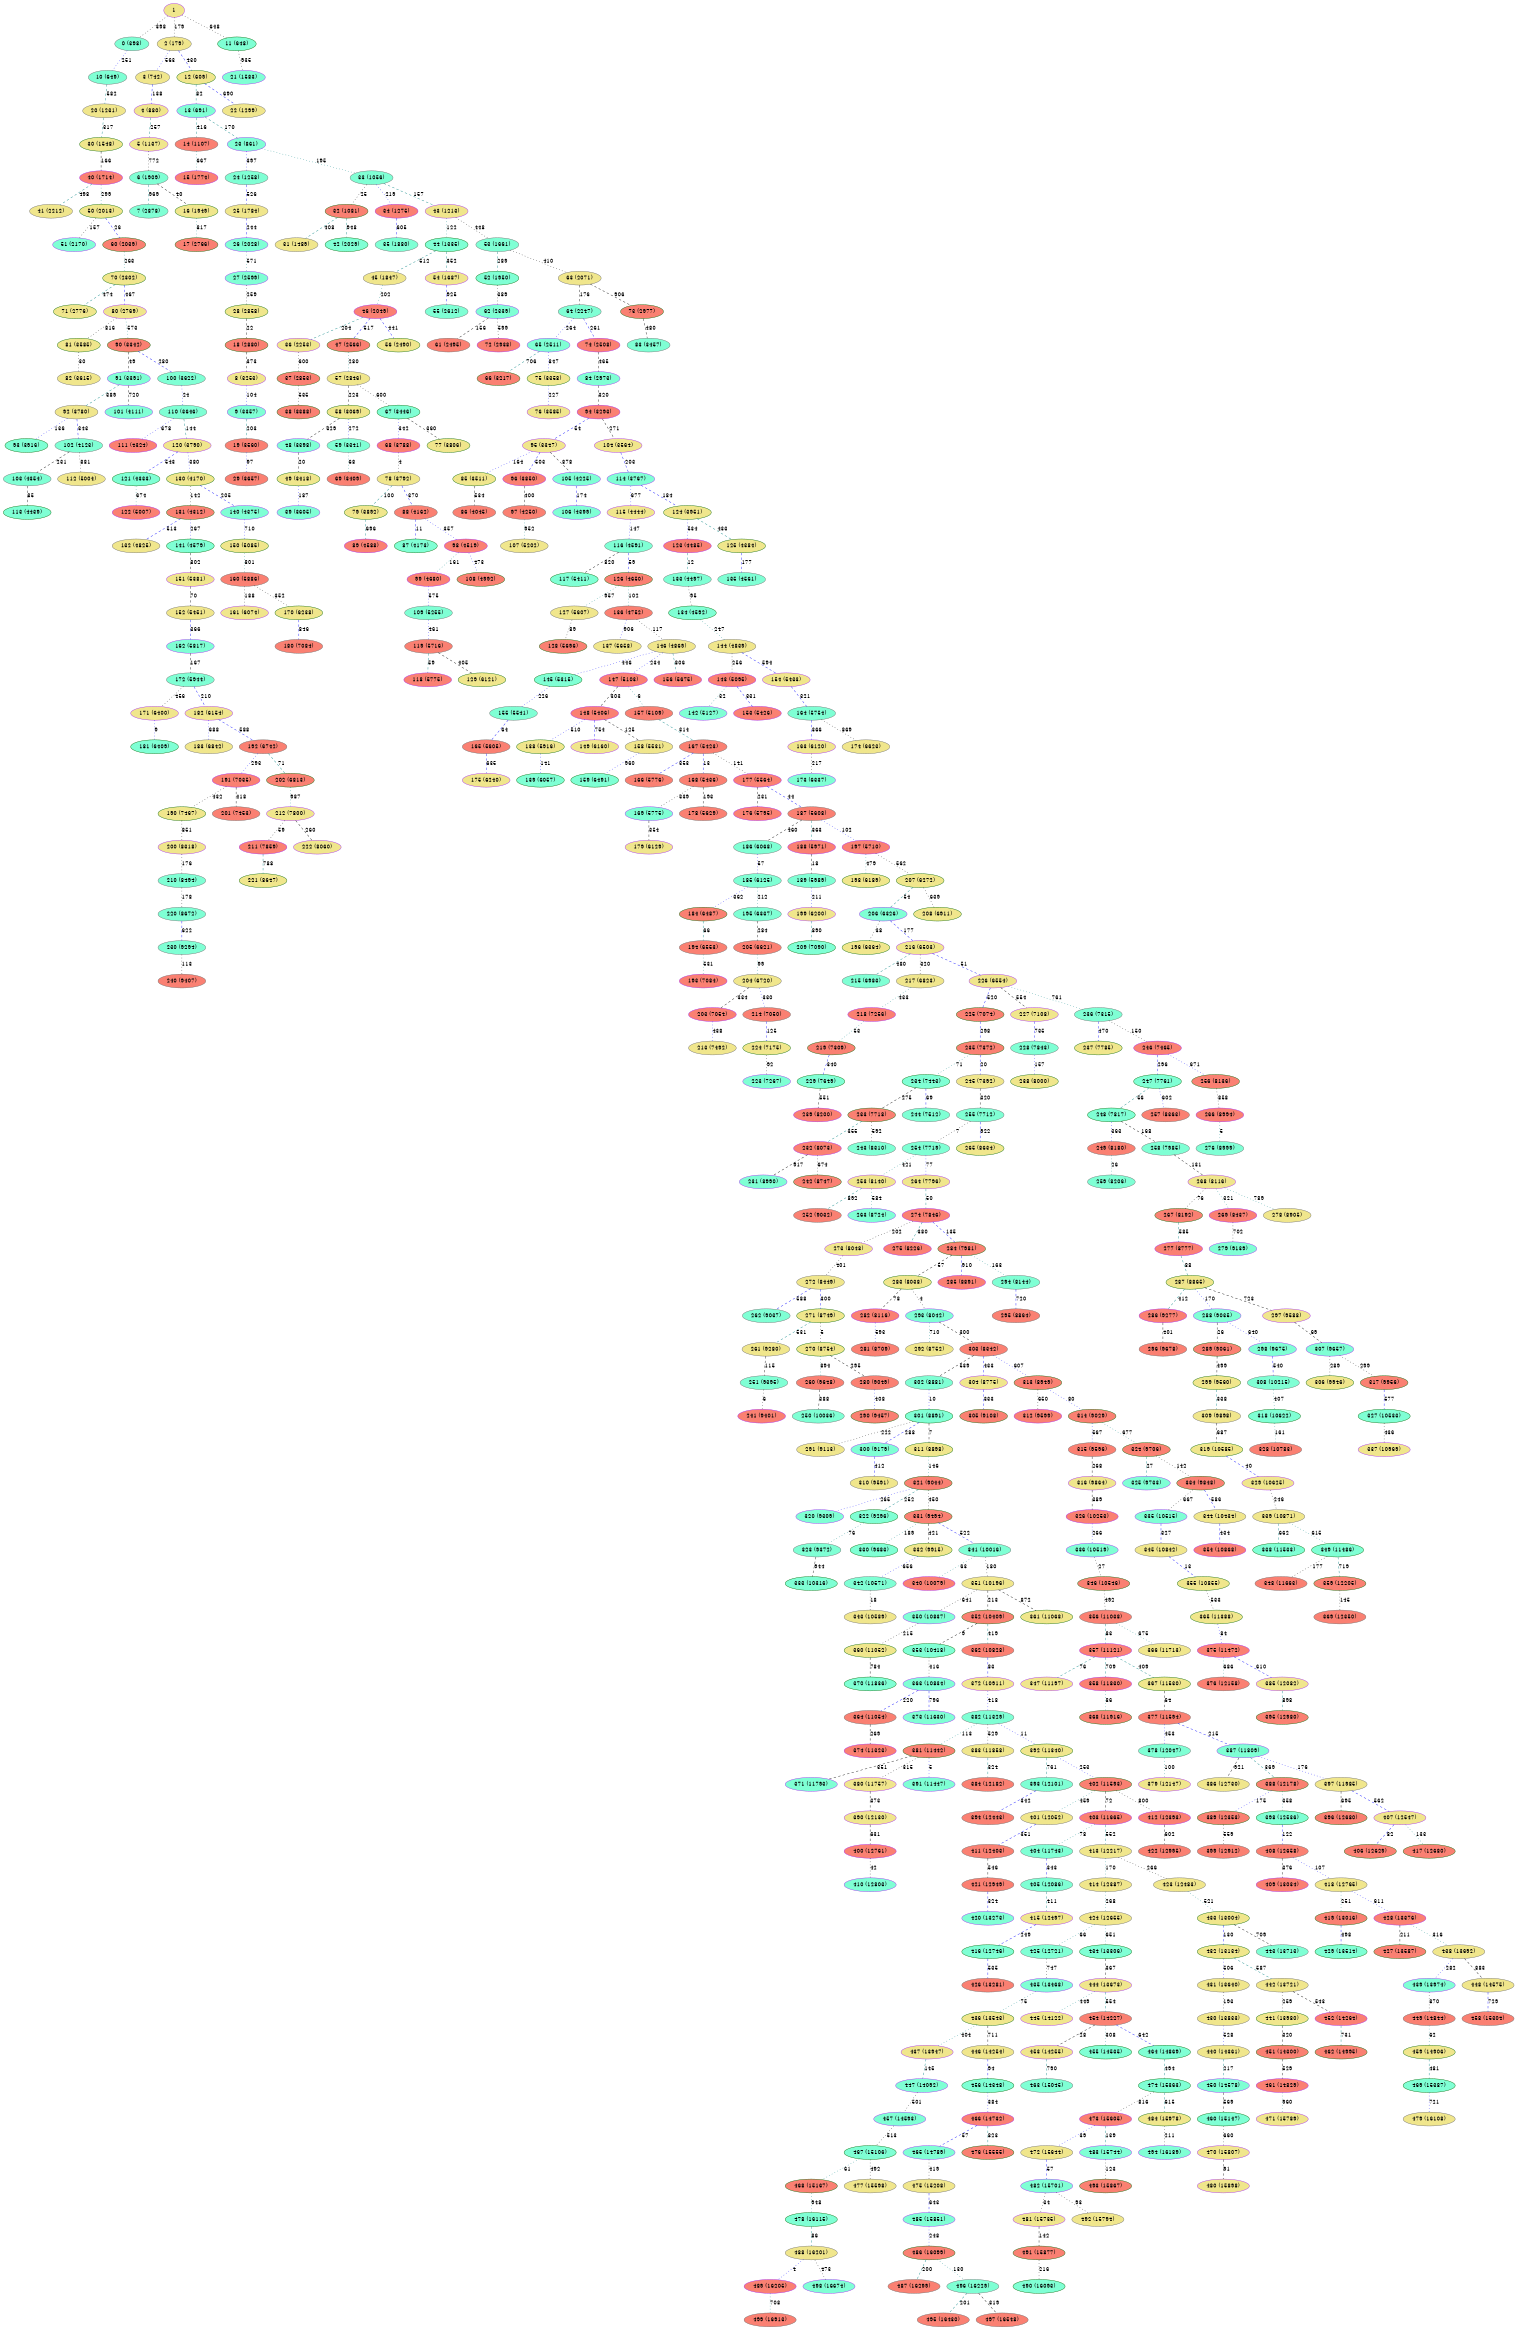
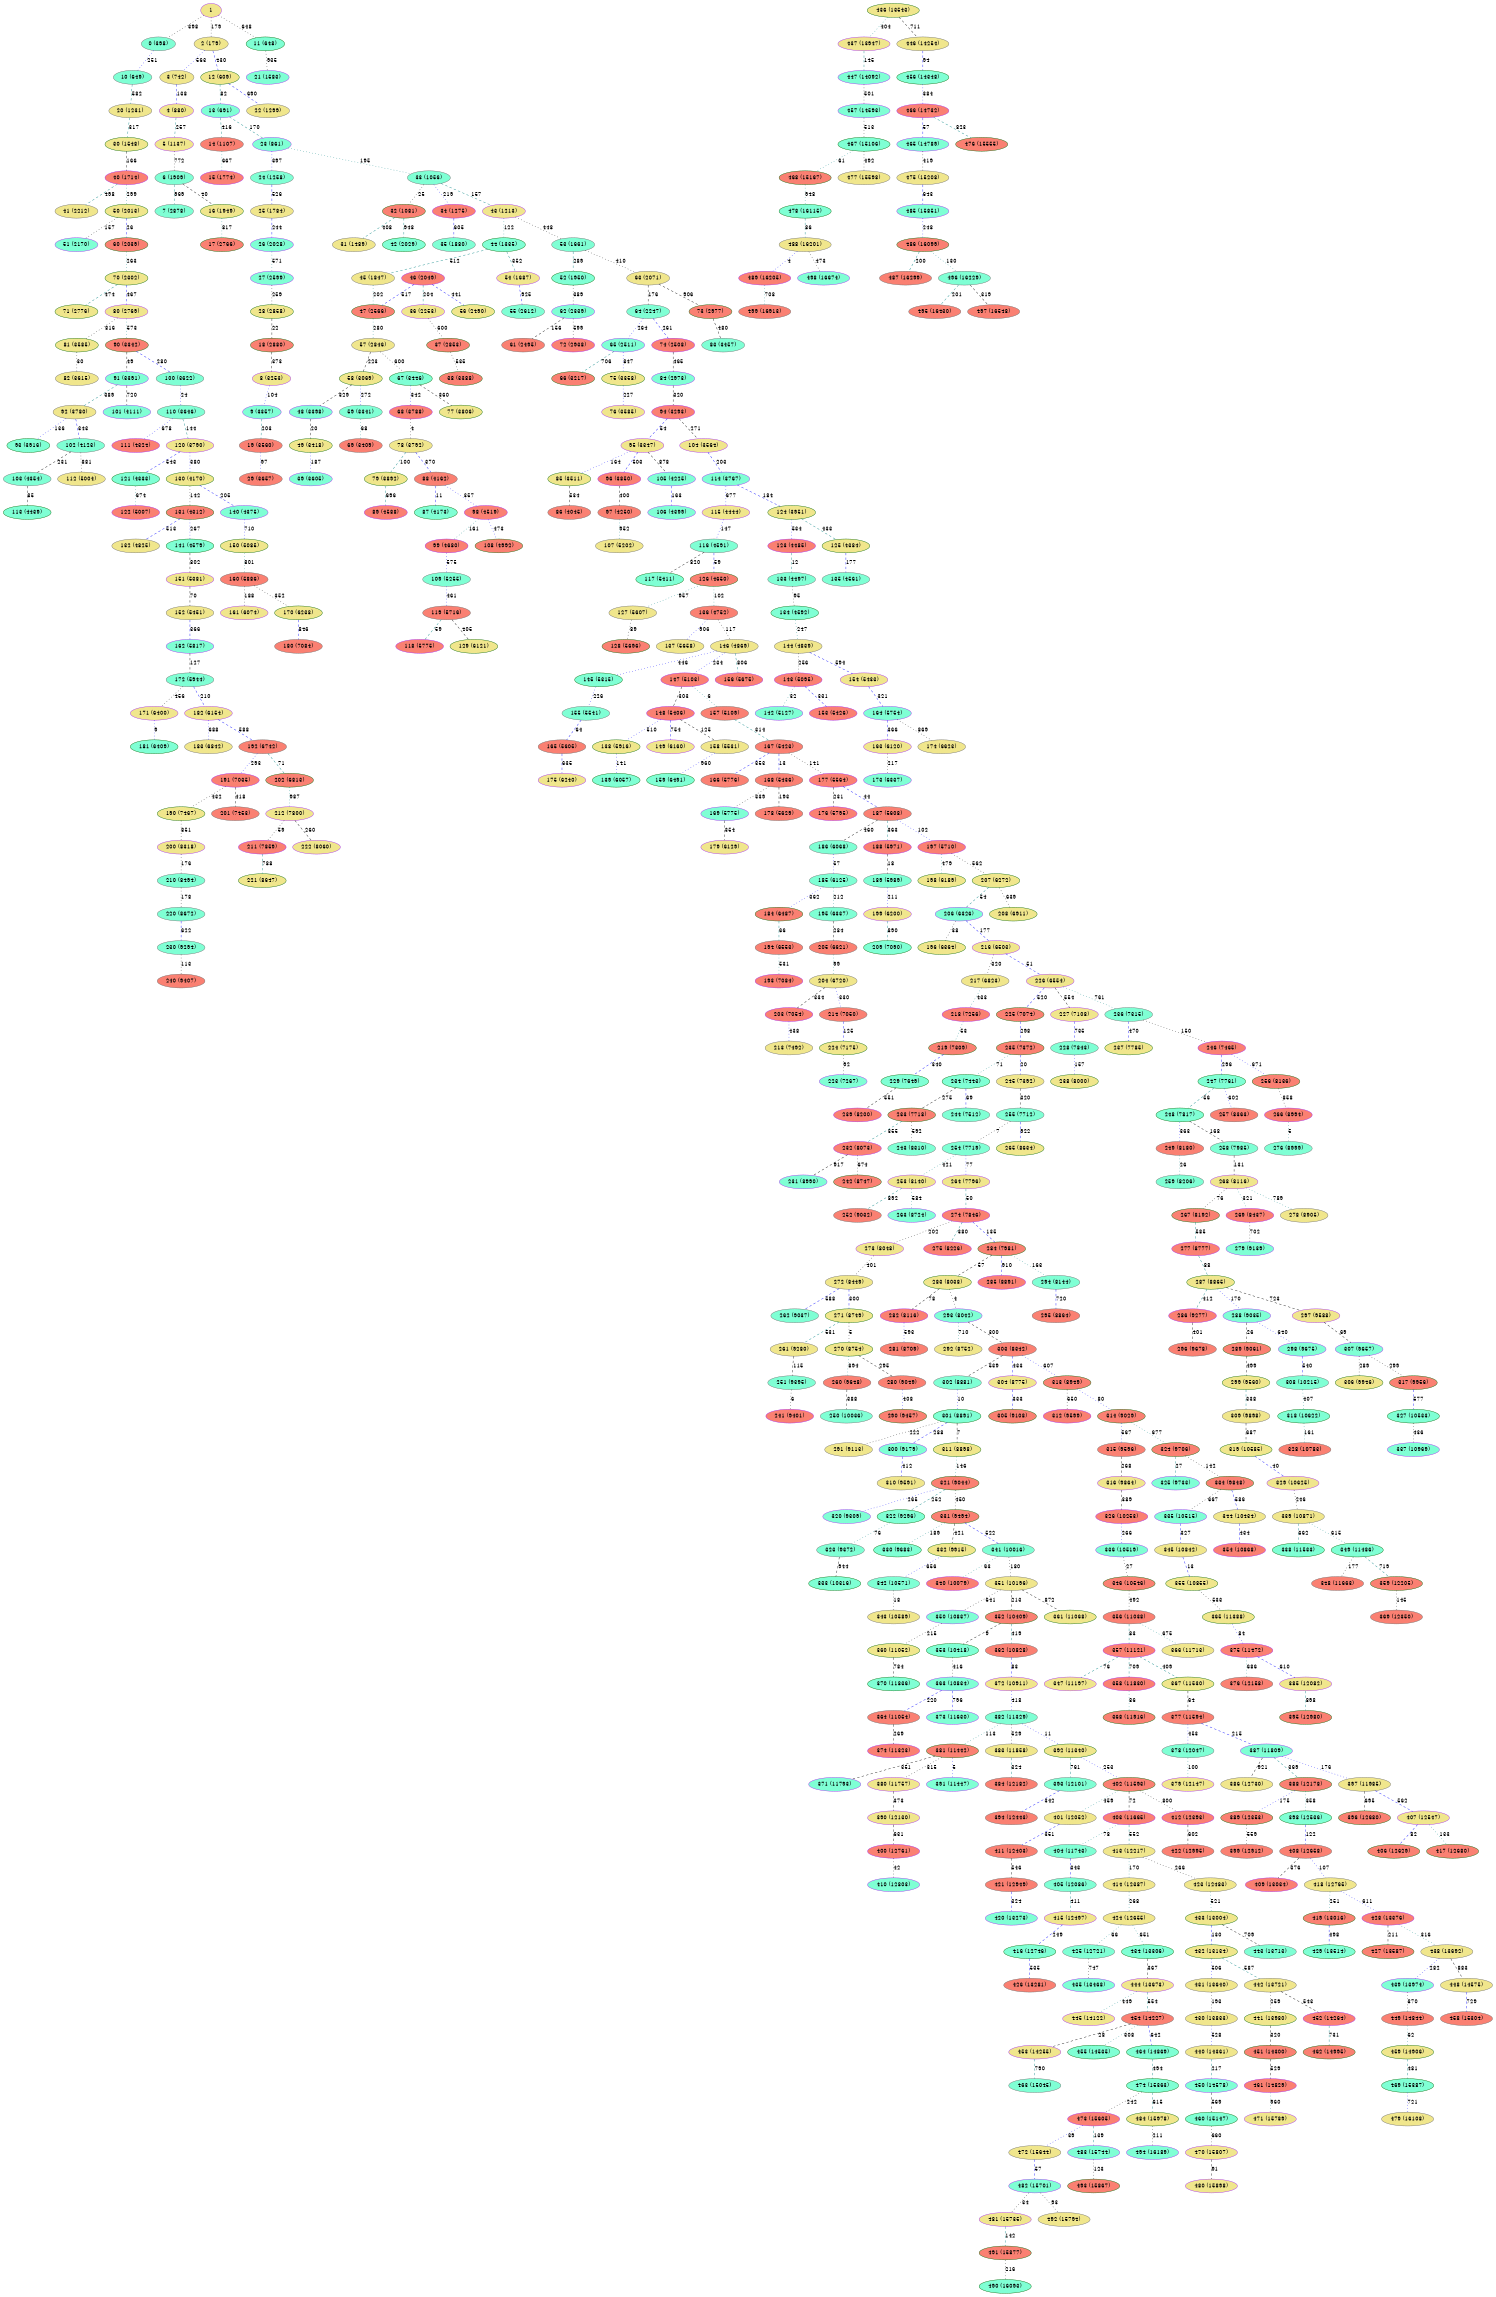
edge "45 (1847)" -- "46 (2049)": now "45 (1847)" -- "47 (2566)"
edge "105 (4225)" -- "106 (4399)": label "174" -> "163"
edge "162 (5817)" -- "172 (5944)": label "167" -> "127"
node "164 (5754)": color gray40 -> purple
node "215 (6983)": removed
node "337 (10969)": fillcolor khaki -> aquamarine
edge "435 (13468)" -- "436 (13543)": removed, label "75"
edge "474 (15363)" -- "473 (15605)": label "816" -> "242"
edge "481 (15735)" -- "491 (15877)": color black -> teal
